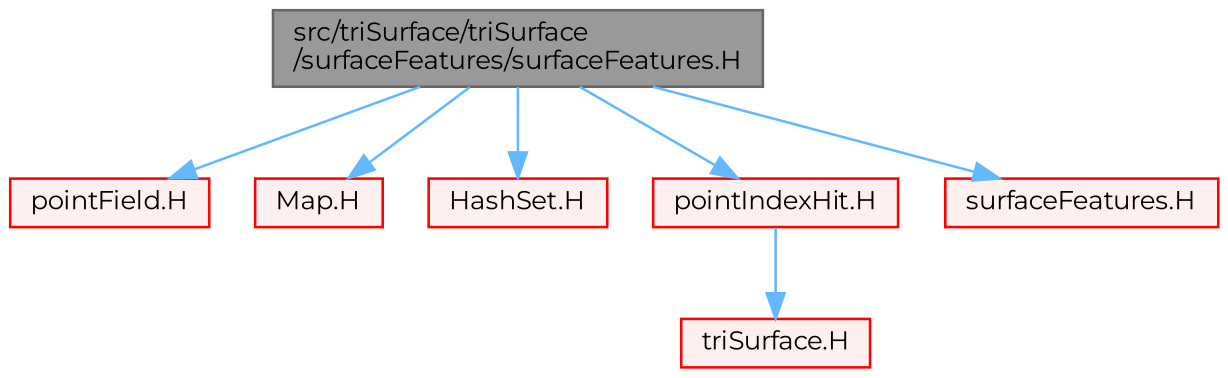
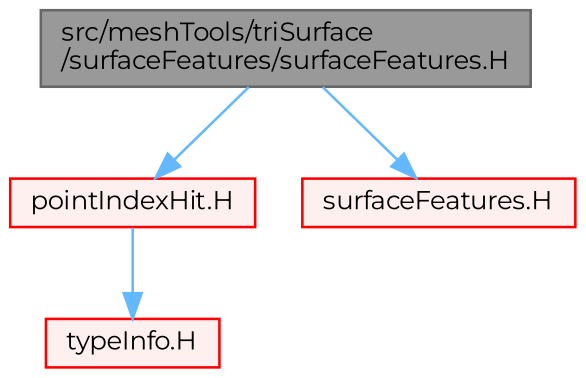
node "src/triSurface/triSurface /surfaceFeatures/surfaceFeatures.H": label "src/triSurface/triSurface /surfaceFeatures/surfaceFeatures.H" -> "src/meshTools/triSurface /surfaceFeatures/surfaceFeatures.H"
node "pointField.H": removed
node "Map.H": removed
node "HashSet.H": removed
node "triSurface.H": label "triSurface.H" -> "typeInfo.H"
